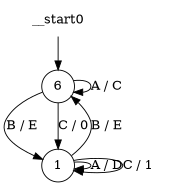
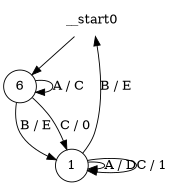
edge "1" -> "6": now "1" -> "__start0"
